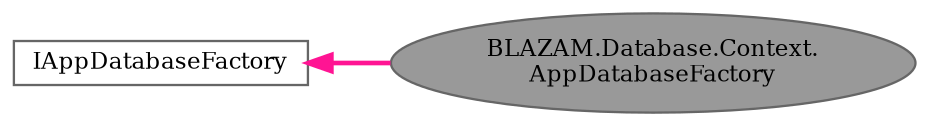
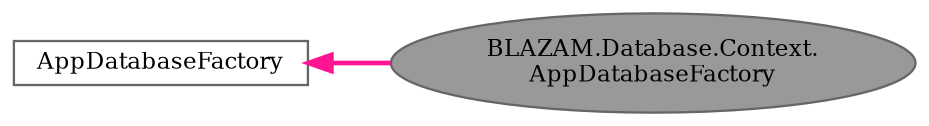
node "IAppDatabaseFactory": label "IAppDatabaseFactory" -> "AppDatabaseFactory"
